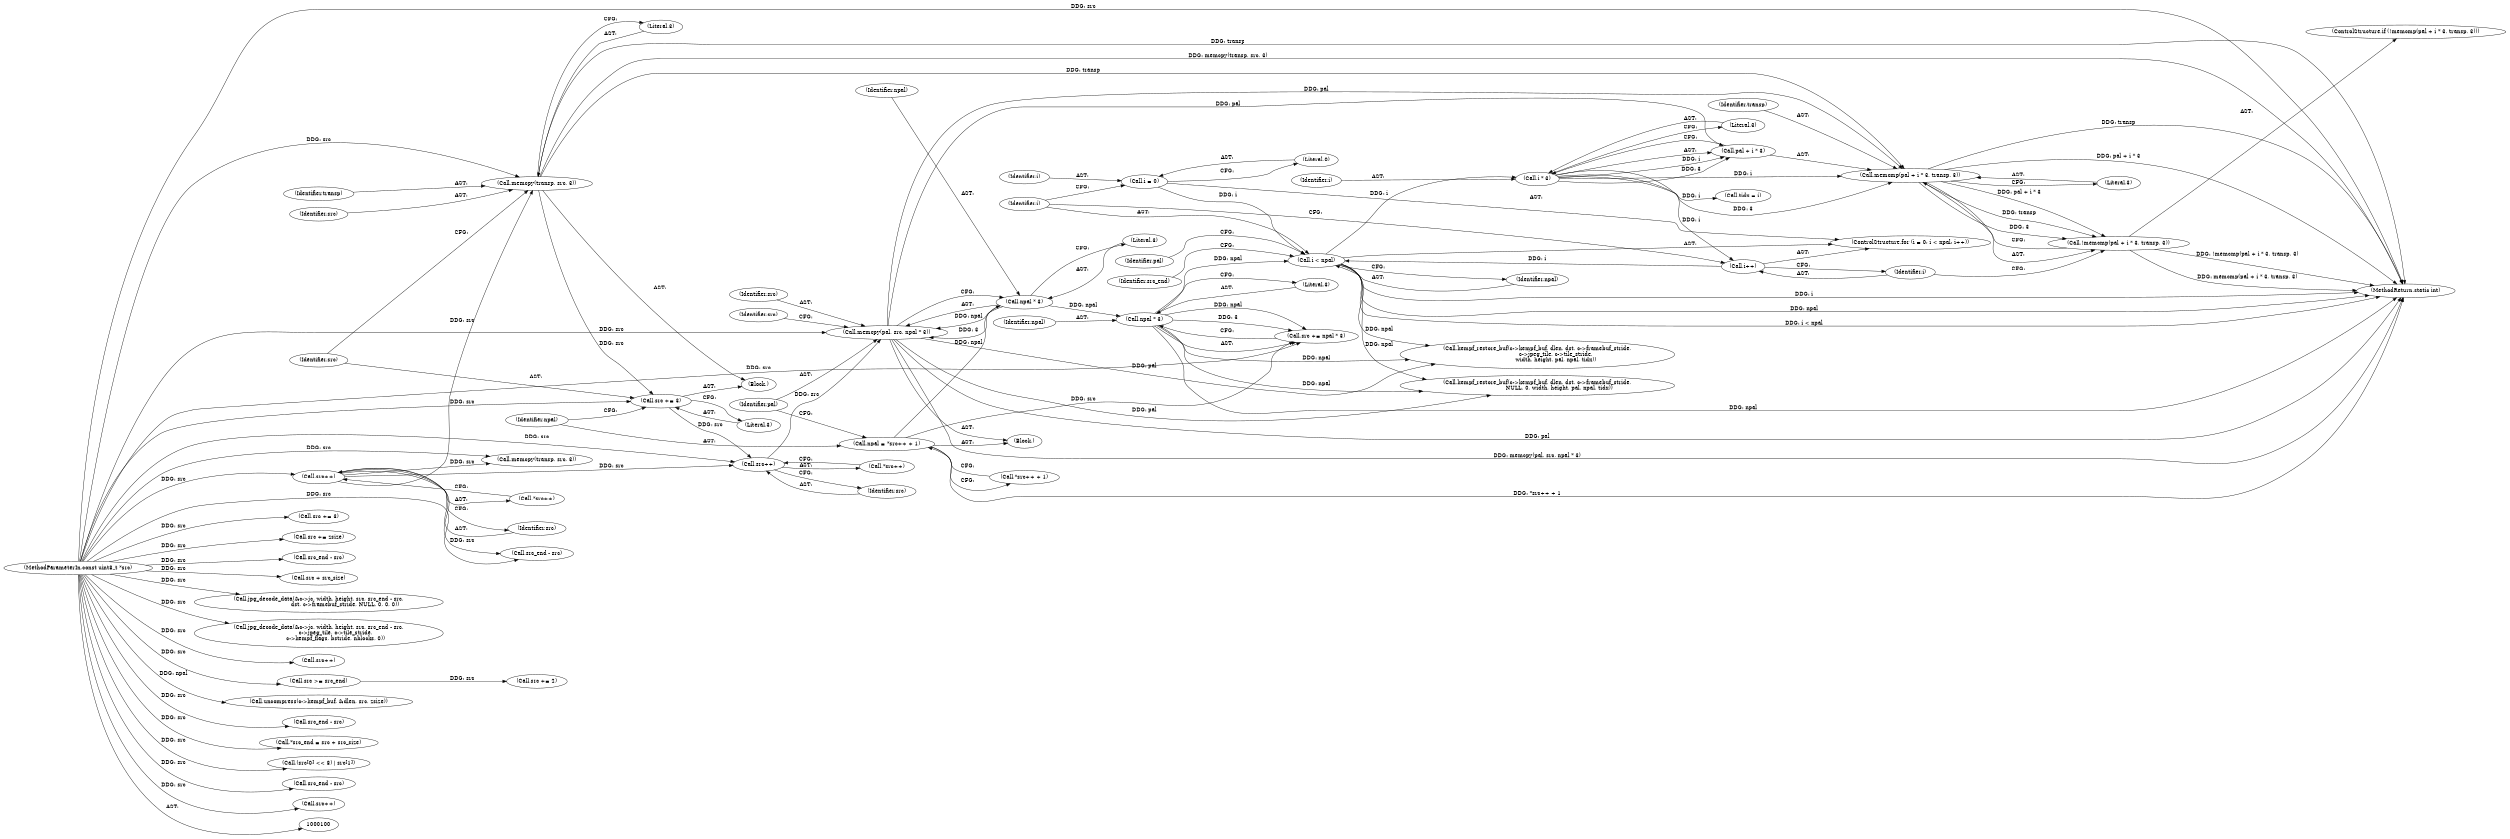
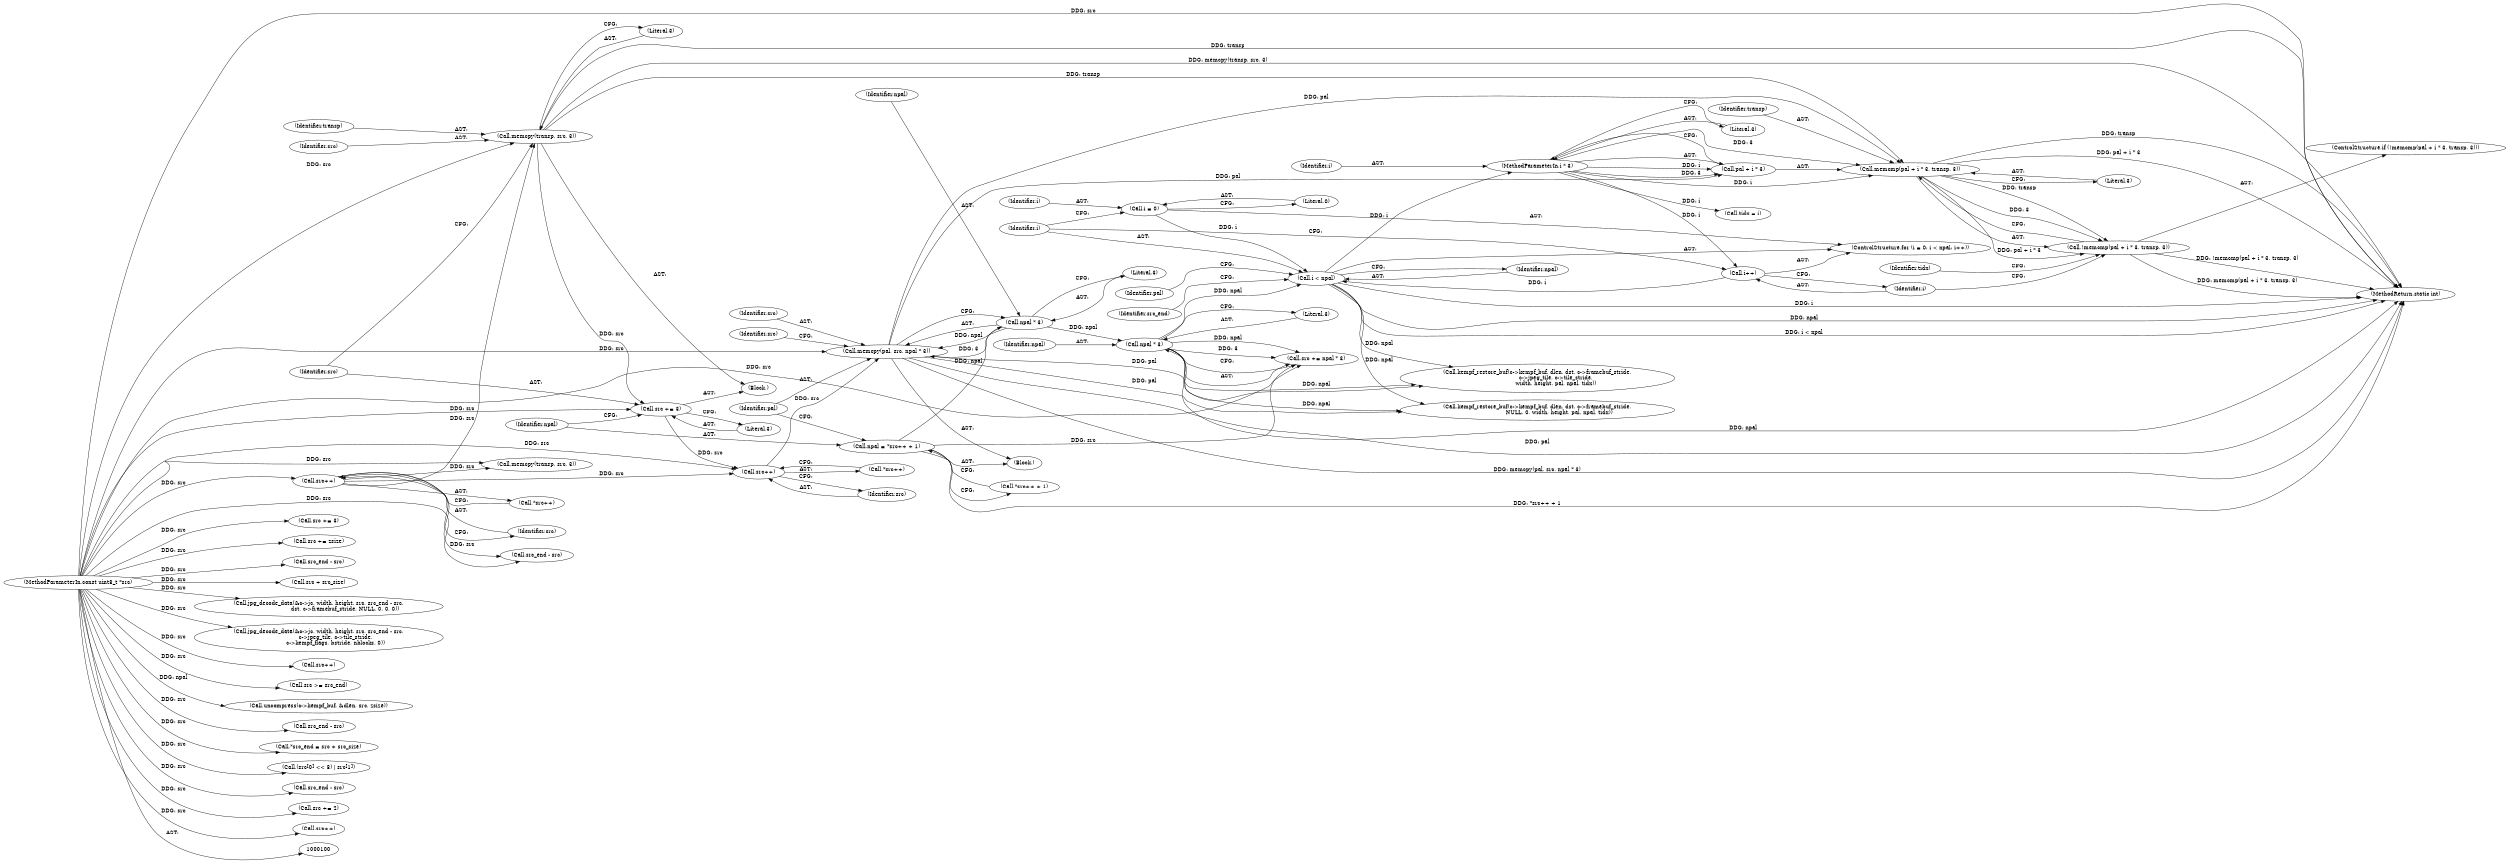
node "(Call,i * 3)": label "(Call,i * 3)" -> "(MethodParameterIn,i * 3)"
node "(Identifier,tidx)": added
edge "(Call,src >= src_end)" -> "(Call,src += 2)": now "(MethodParameterIn,const uint8_t *src)" -> "(Call,src += 2)"
